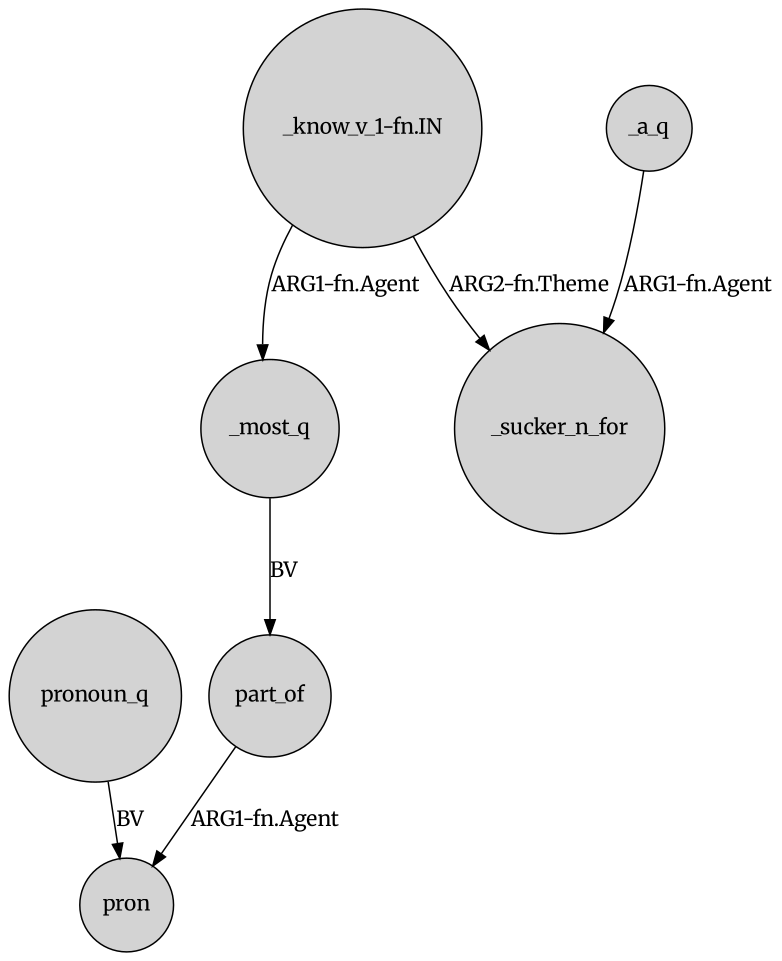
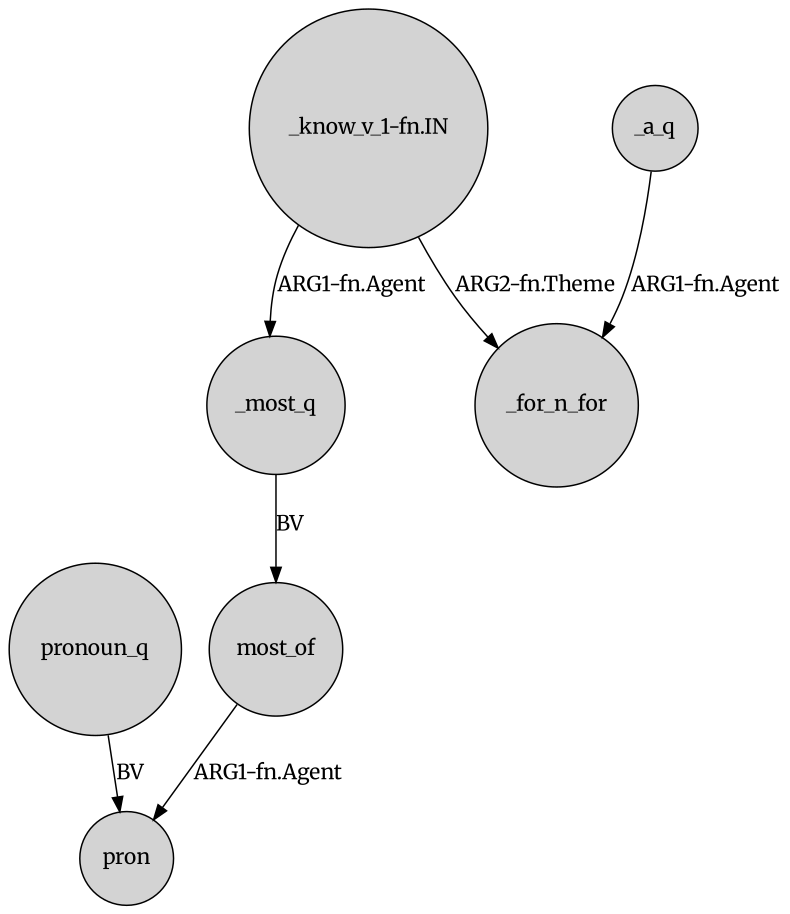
node "_sucker_n_for": label "_sucker_n_for" -> "_for_n_for"
node "part_of": label "part_of" -> "most_of"
